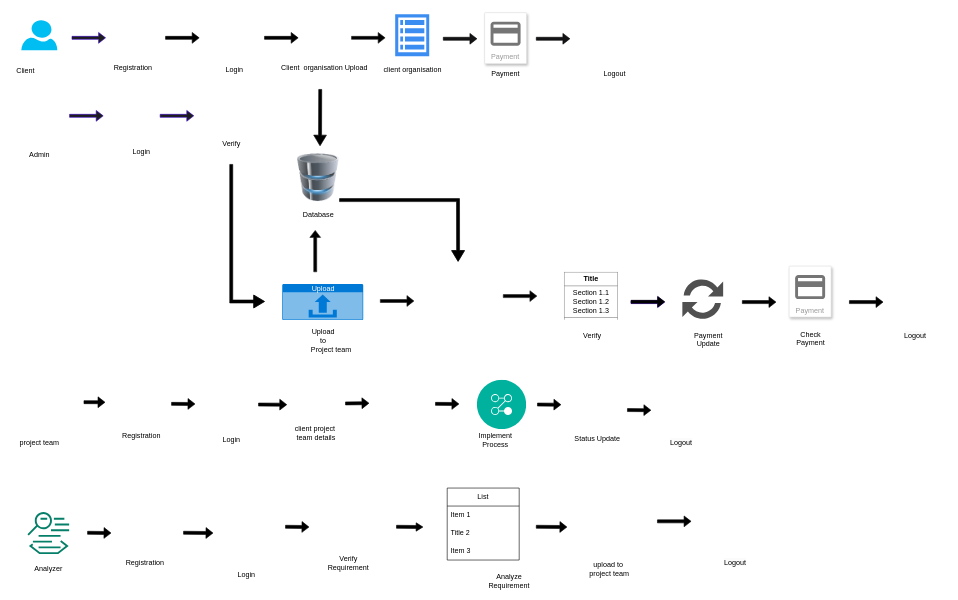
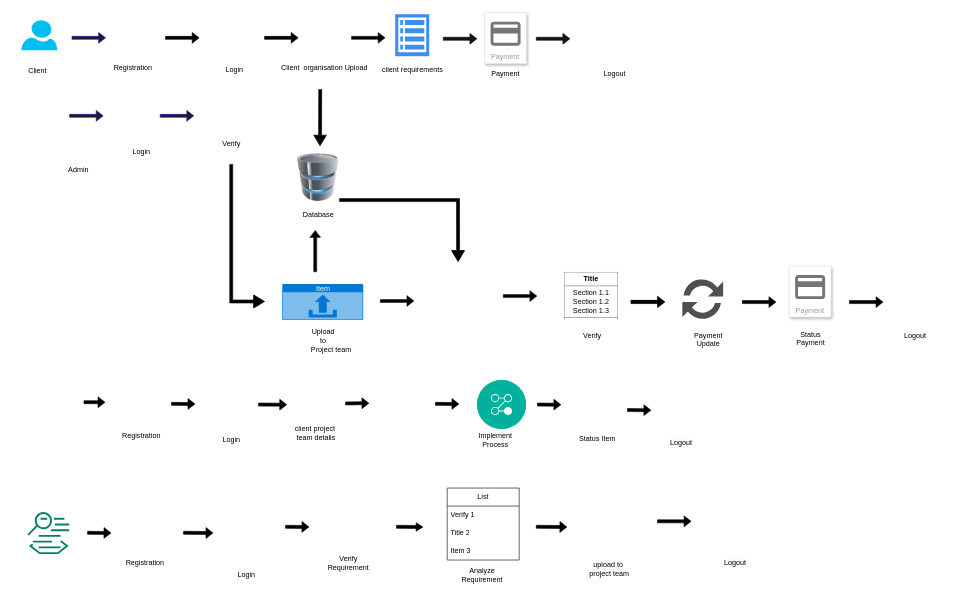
node "client organisation": label "client organisation" -> "client requirements"
node "Client": moved (30, 71) -> (42, 71)
node "Admin": moved (39, 155) -> (78, 170)
node "Upload": label "Upload" -> "Item"
node "Check Payment": label "Check Payment" -> "Status Payment"
node "Status Update": label "Status Update" -> "Status Item"
node "project team": removed
node "Item 1": label "Item 1" -> "Verify 1"
node "Analyzer": removed
node "Analyze Requirement": moved (509, 581) -> (482, 575)
